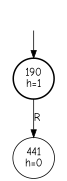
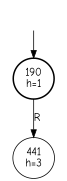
node "441 h=0": label "441 h=0" -> "441 h=3"
